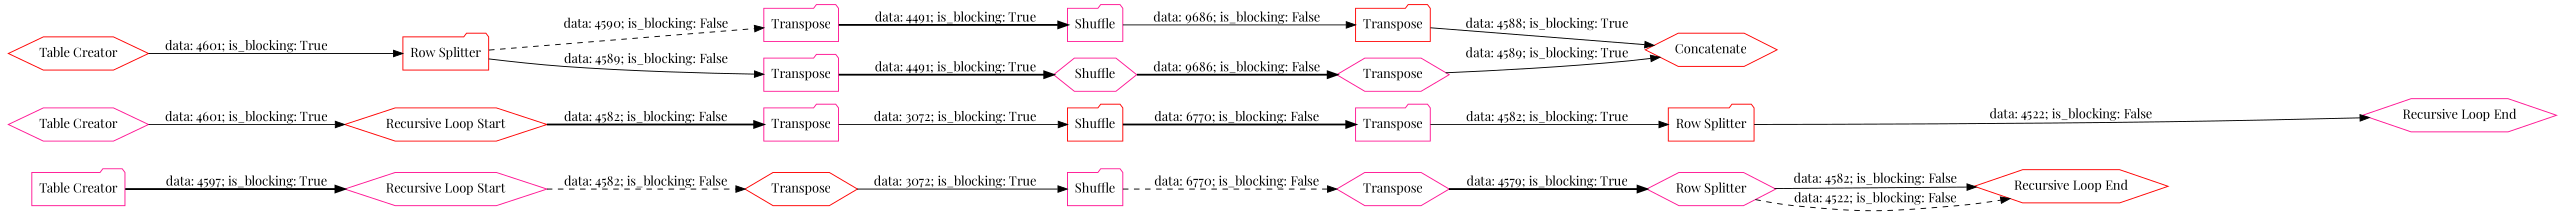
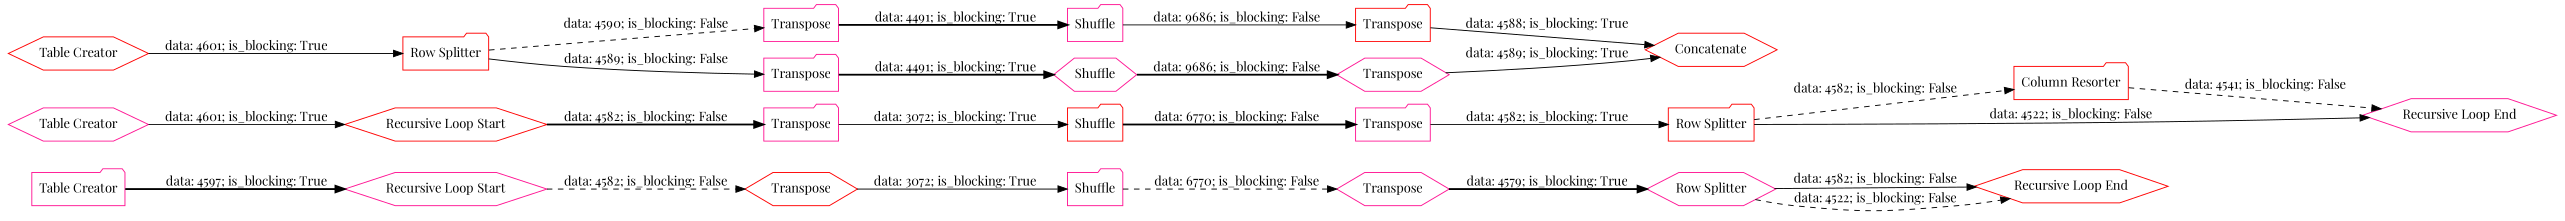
node "Column Resorter": added
